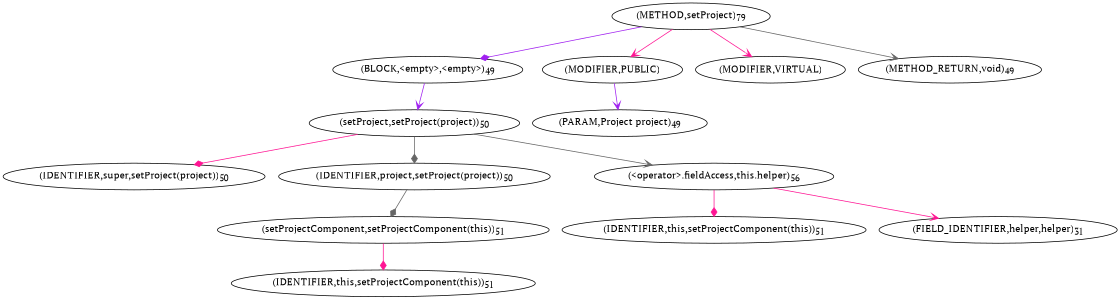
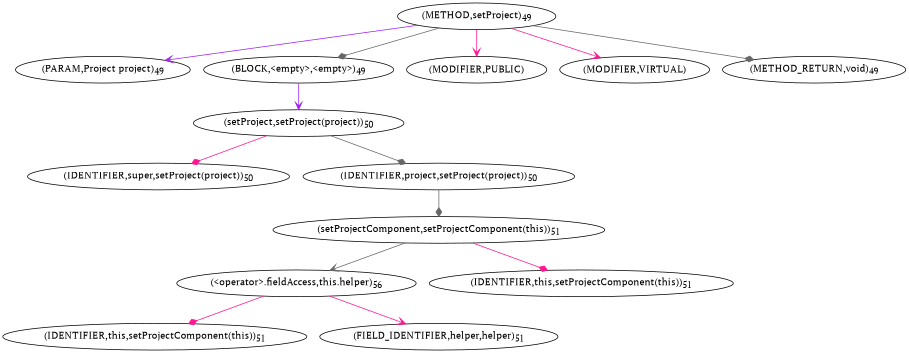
node "(METHOD,setProject)": text "79" -> "49"
edge "(METHOD,setProject)" -> "(BLOCK,<empty>,<empty>)": color purple -> gray40
edge "(METHOD,setProject)" -> "(METHOD_RETURN,void)": arrowhead vee -> diamond
edge "(MODIFIER,PUBLIC)" -> "(PARAM,Project project)": now "(METHOD,setProject)" -> "(PARAM,Project project)"
edge "(setProject,setProject(project))" -> "(<operator>.fieldAccess,this.helper)": now "(setProjectComponent,setProjectComponent(this))" -> "(<operator>.fieldAccess,this.helper)"
node "(FIELD_IDENTIFIER,helper,helper)": text "31" -> "51"
